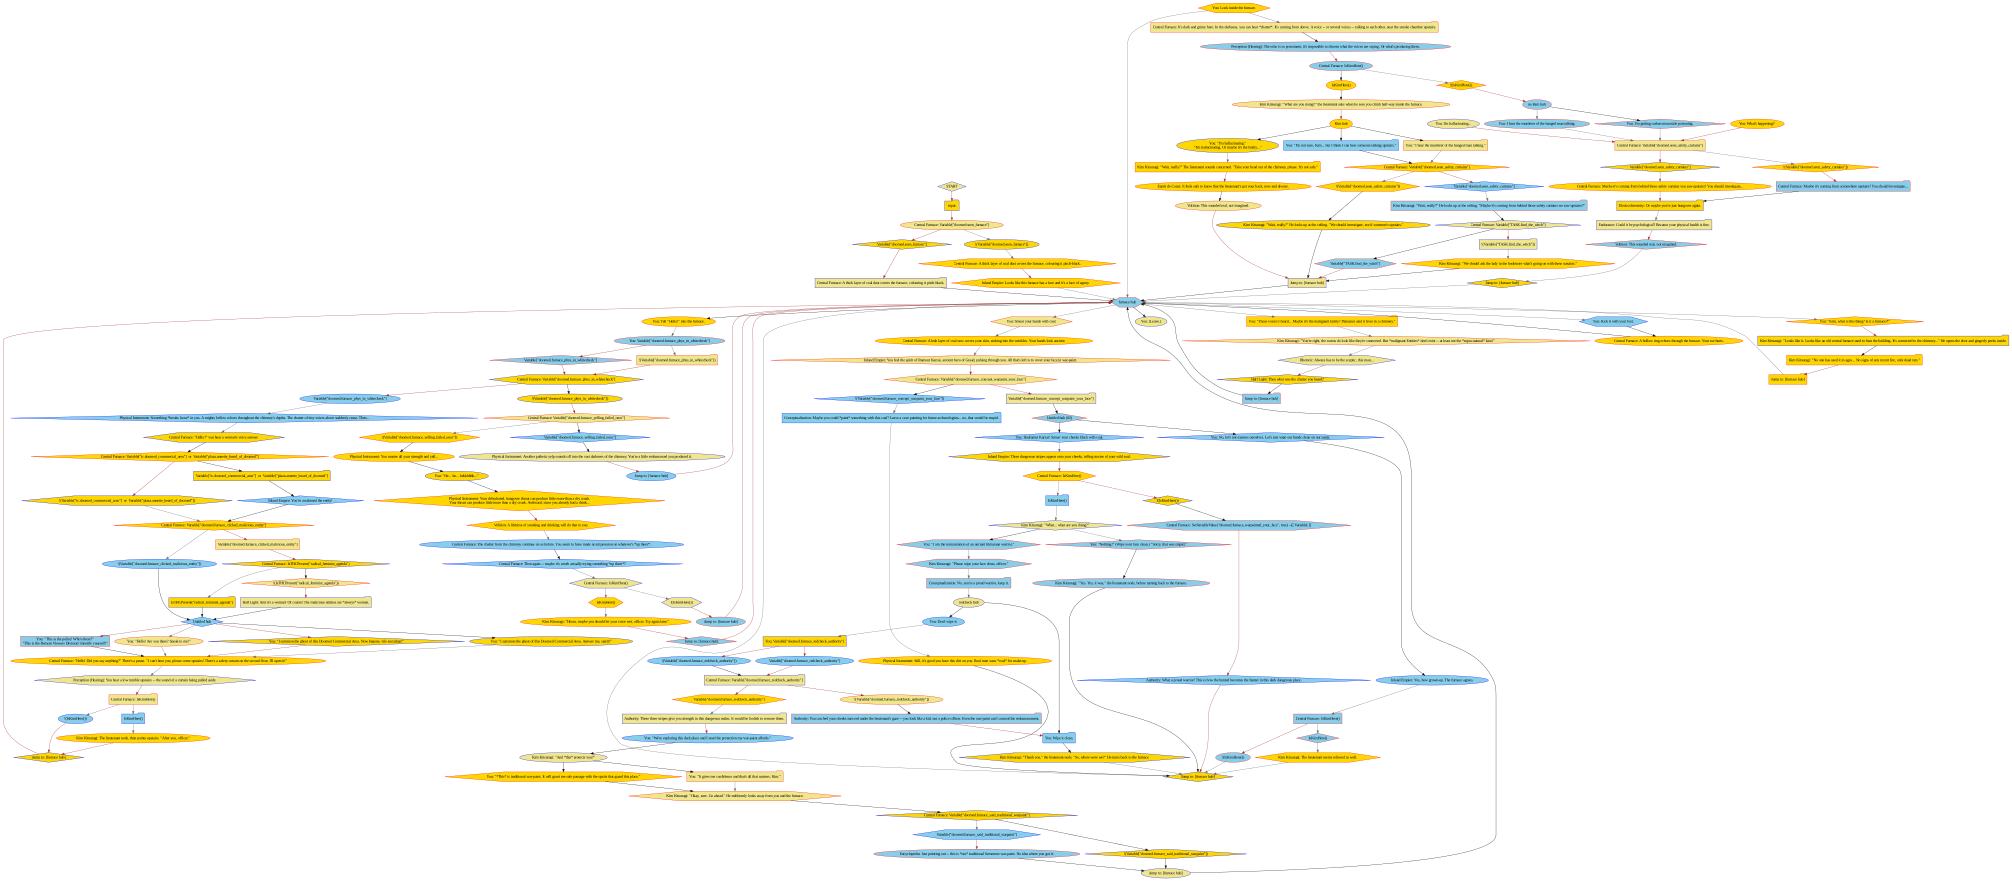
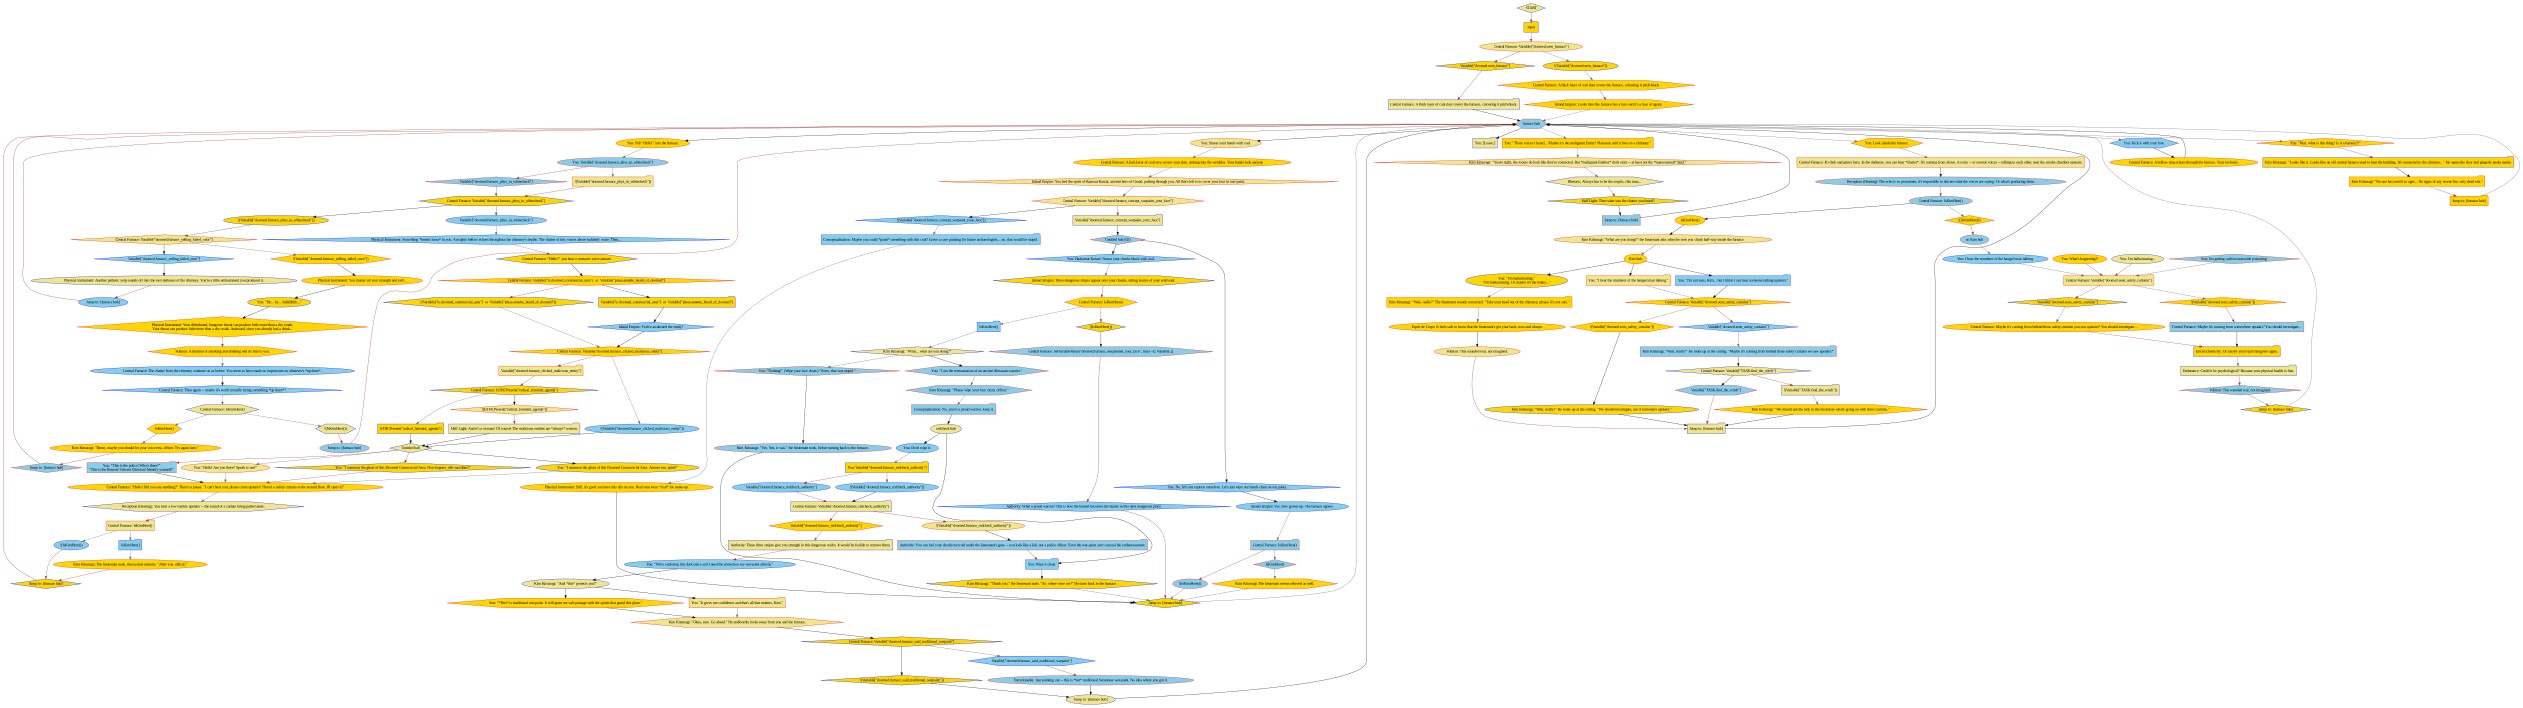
edge "no Kim hub" -> "You: I'm getting carbon monoxide poisoning.": removed
edge "You: Look inside the furnace." -> "furnace hub": reversed
node "You: I hear the murderer of the hanged man talking.": color red -> blue
edge "furnace hub" -> "You: Smear your hands with coal.": color gray40 -> black
node "You: Smear your hands with coal.": shape hexagon -> ellipse
node "You: [Leave.]": shape ellipse -> folder
edge "Conceptualization: No, you're a proud warrior, keep it." -> "redcheck hub": color gray40 -> black
node "Untitled hub": fillcolor skyblue -> khaki
